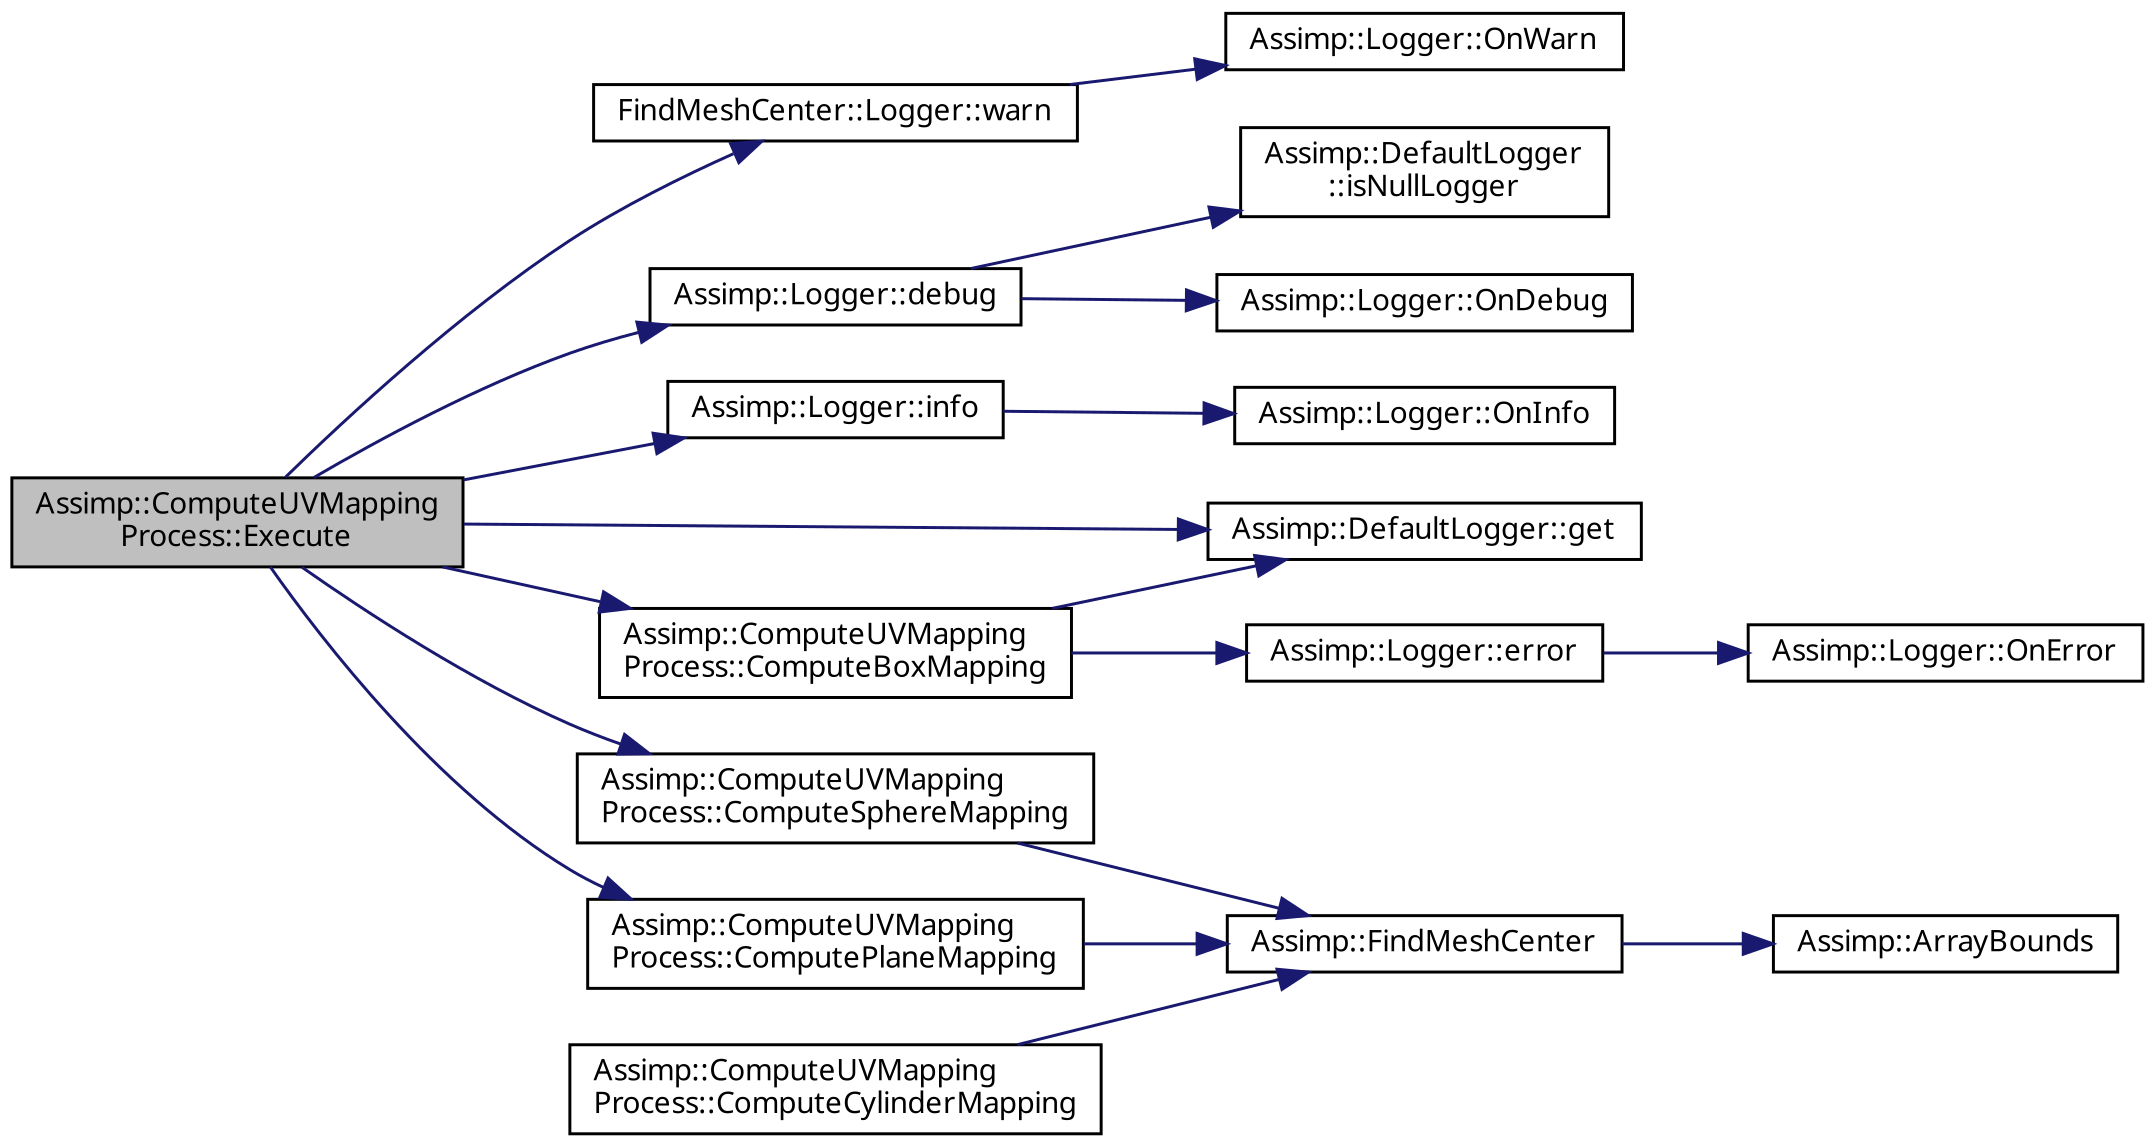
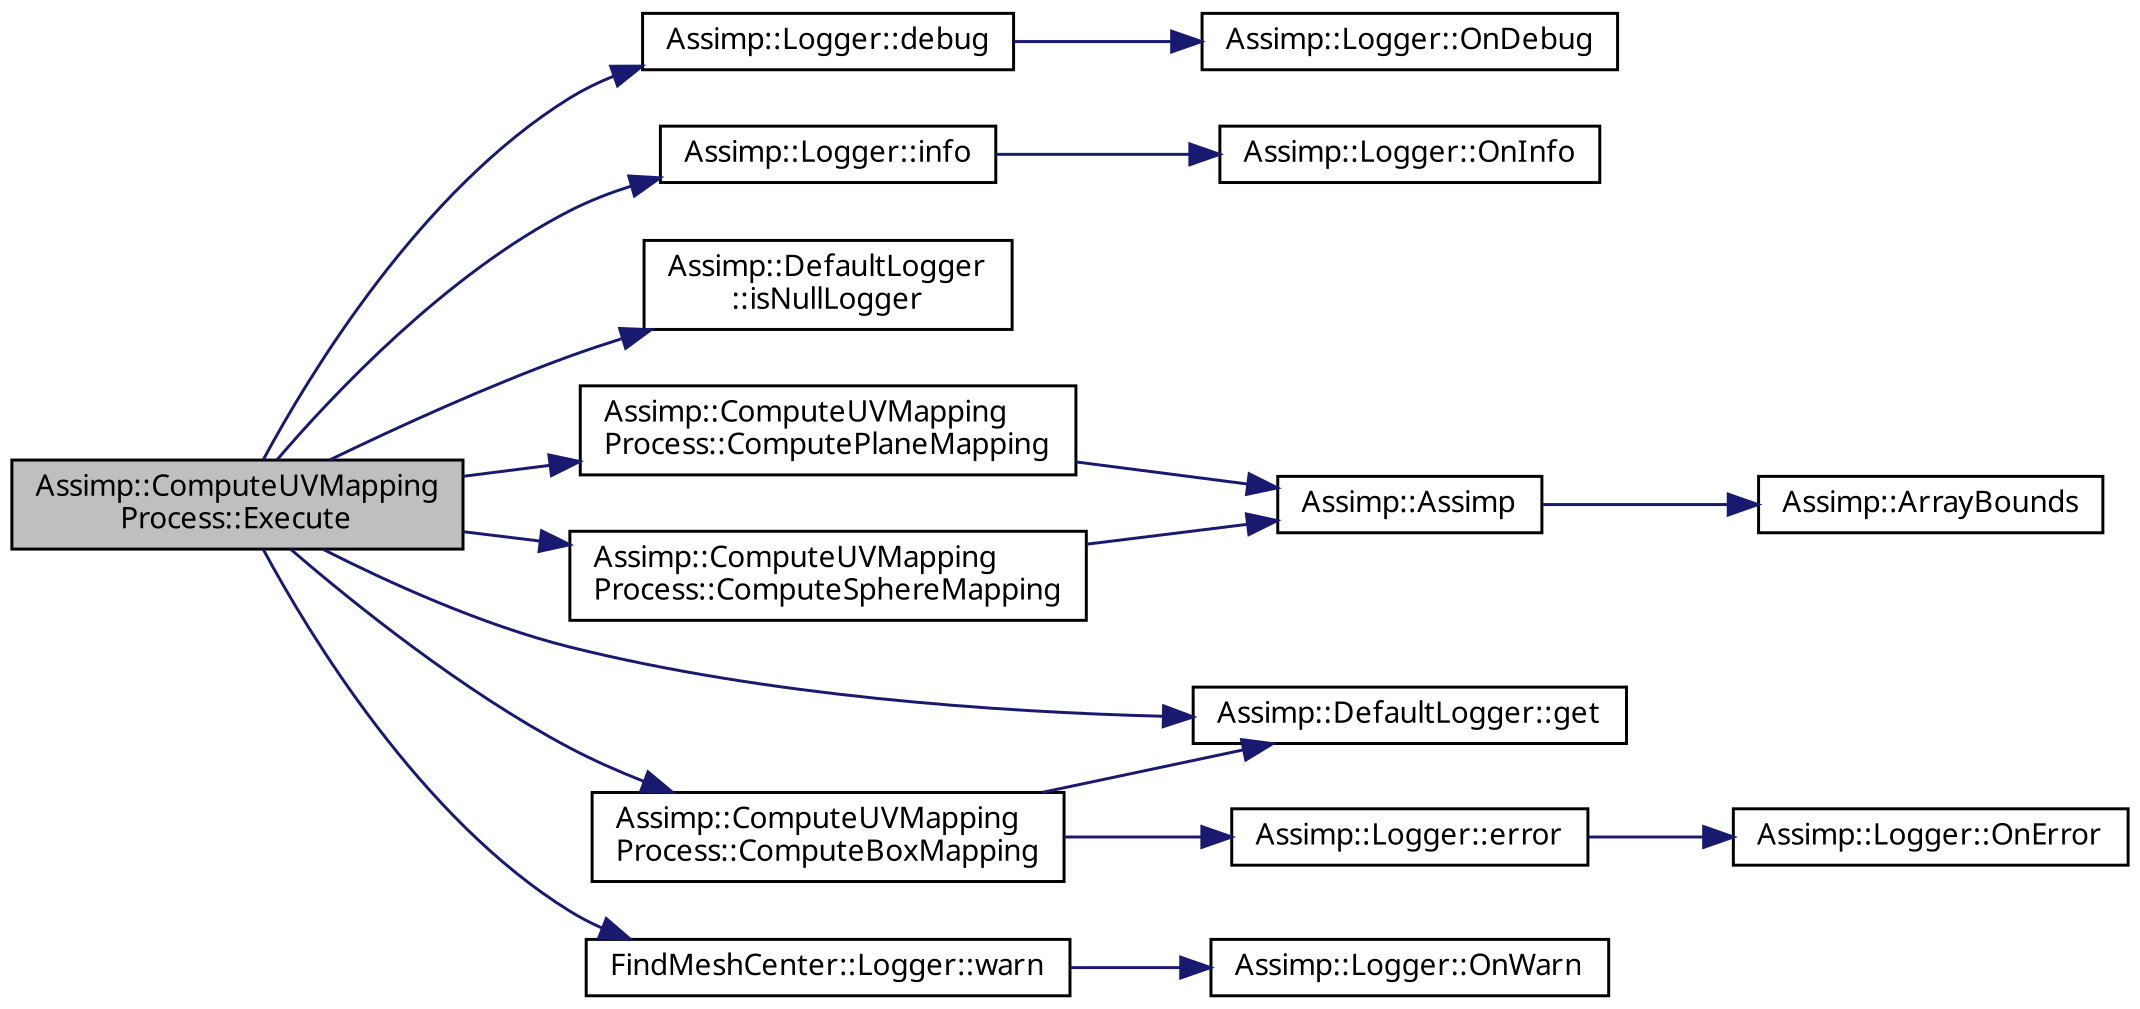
edge "Assimp::Logger::debug" -> "Assimp::DefaultLogger ::isNullLogger": now "Assimp::ComputeUVMapping Process::Execute" -> "Assimp::DefaultLogger ::isNullLogger"
node "Assimp::FindMeshCenter": label "Assimp::FindMeshCenter" -> "Assimp::Assimp"
node "Assimp::ComputeUVMapping Process::ComputeCylinderMapping": removed
